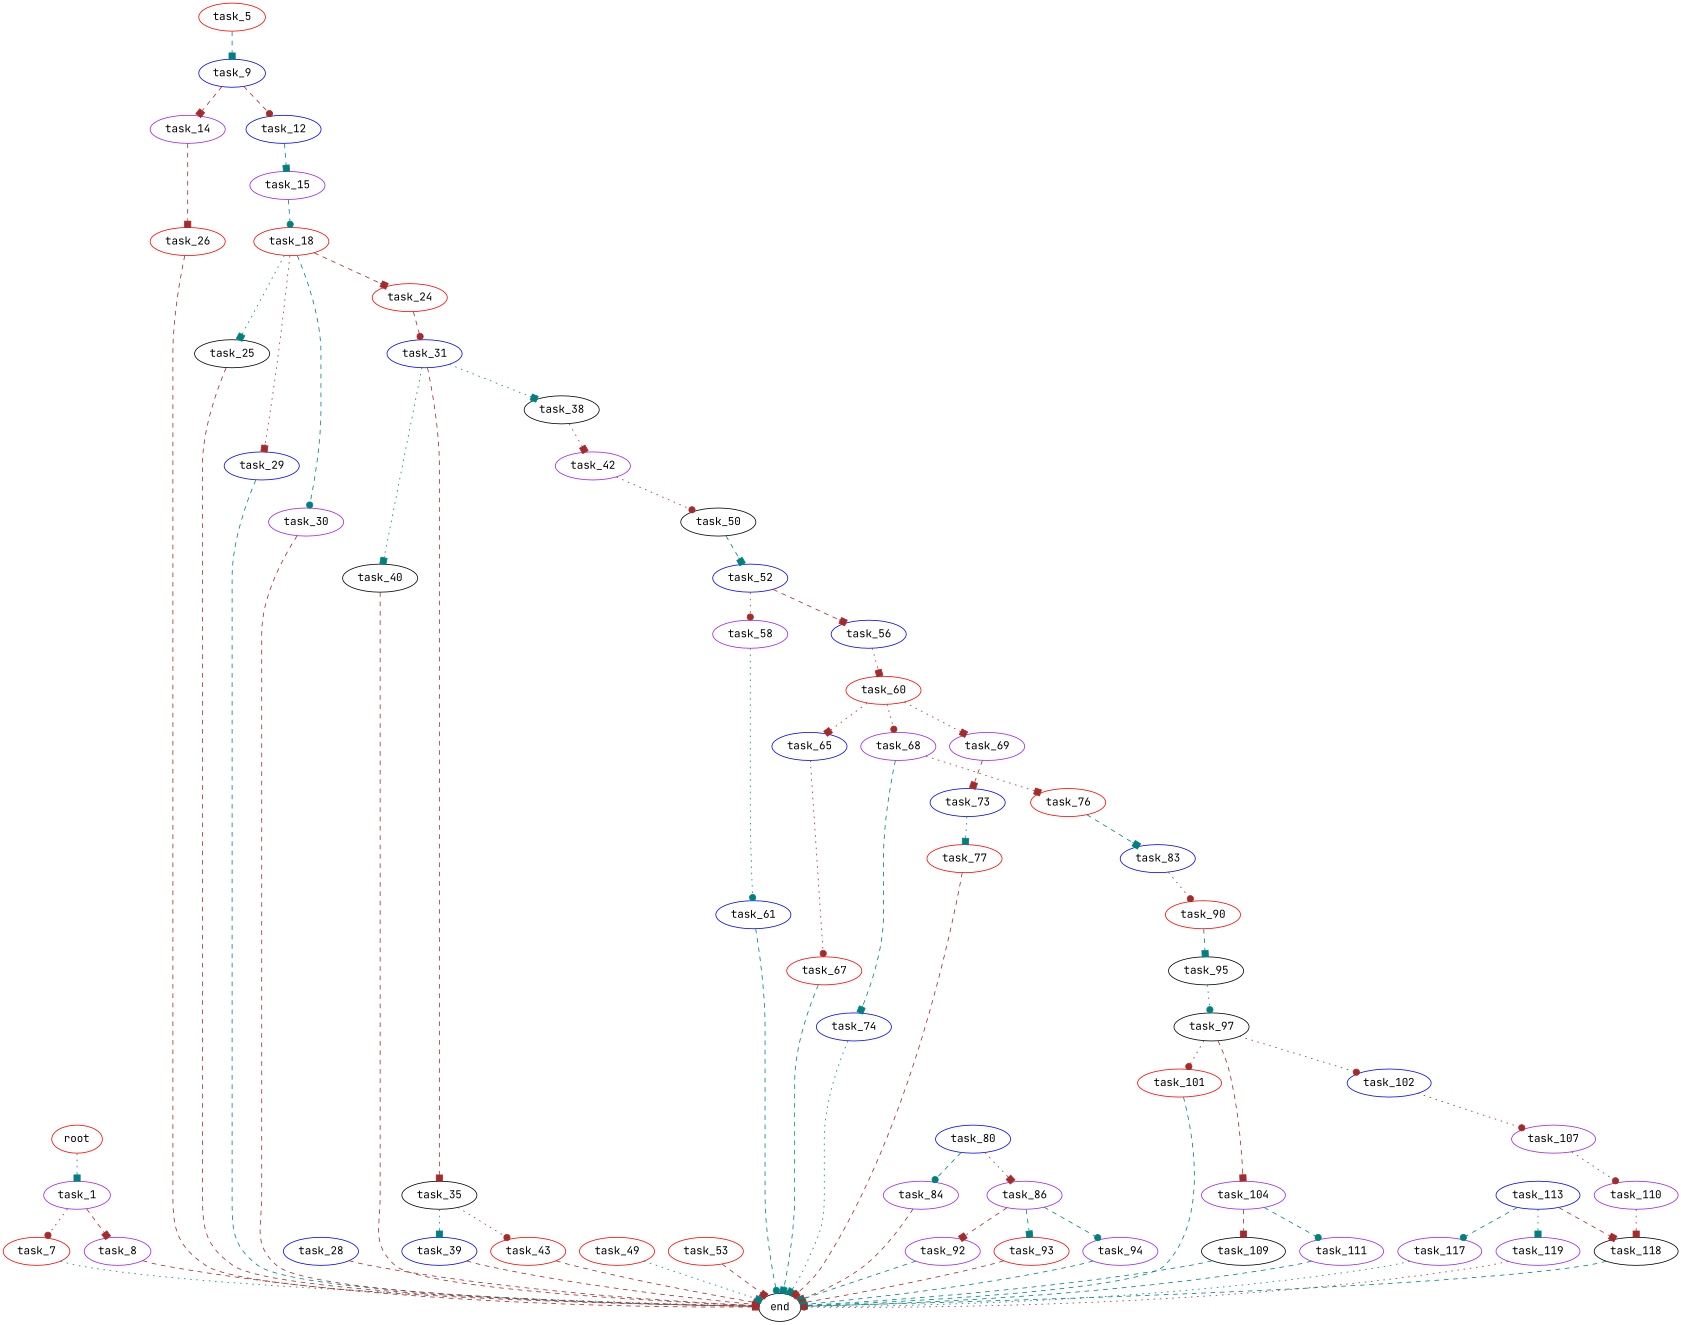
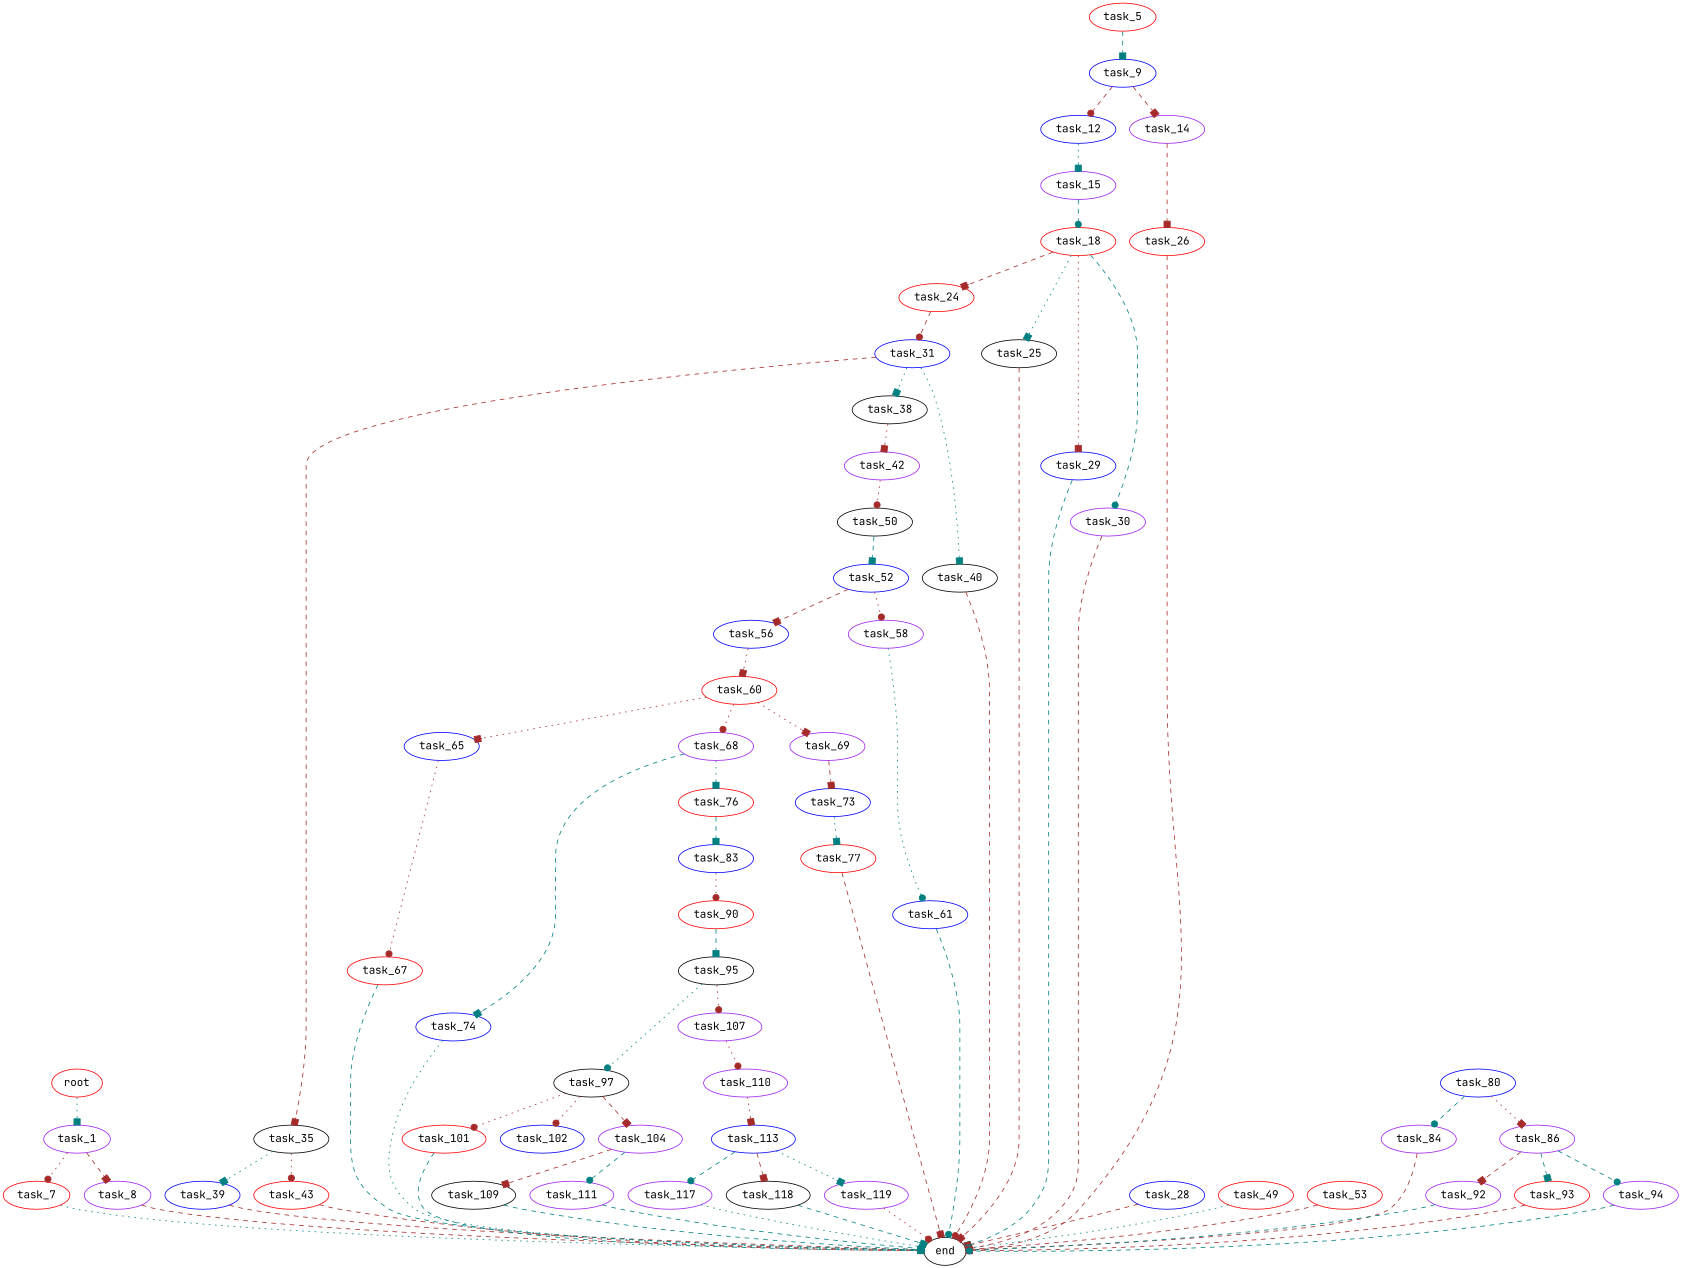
edge "task_12" -> "task_15": style dashed -> dotted
edge "task_68" -> "task_76": color brown -> teal
edge "task_102" -> "task_107": now "task_95" -> "task_107"
edge "task_110" -> "task_118": now "task_110" -> "task_113"
